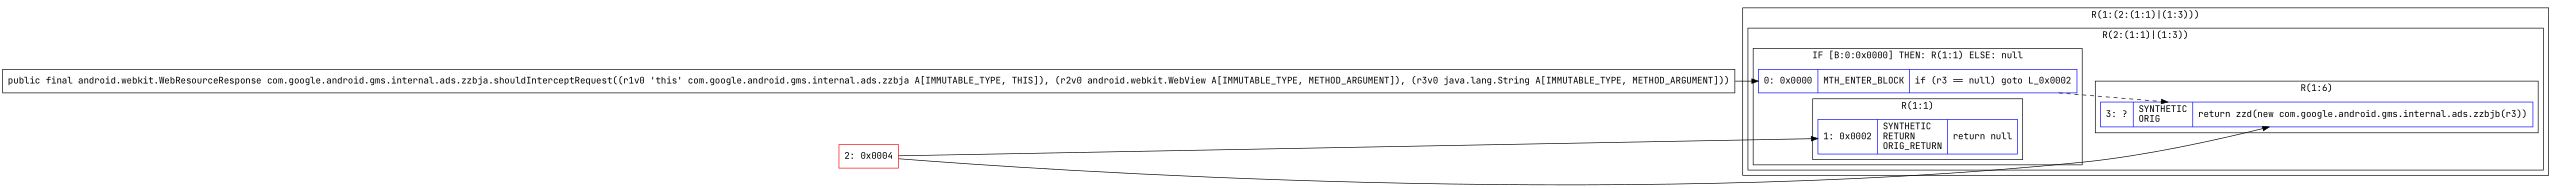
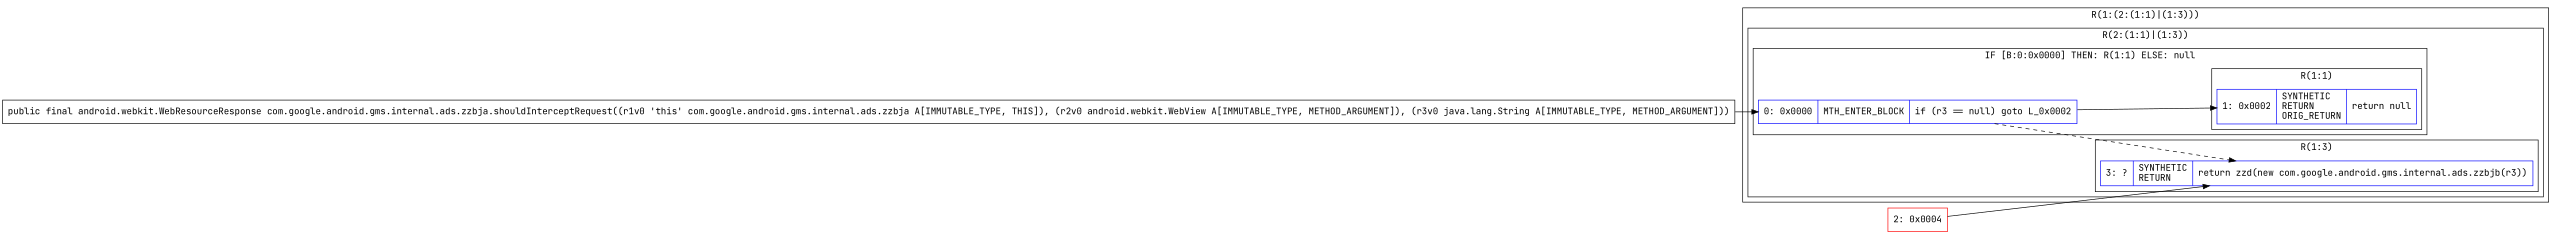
cluster "R(1:6)": label "R(1:6)" -> "R(1:3)"
node "3: ?": text "ORIG" -> "RETURN"
edge "2: 0x0004" -> "1: 0x0002": now "0: 0x0000" -> "1: 0x0002"
